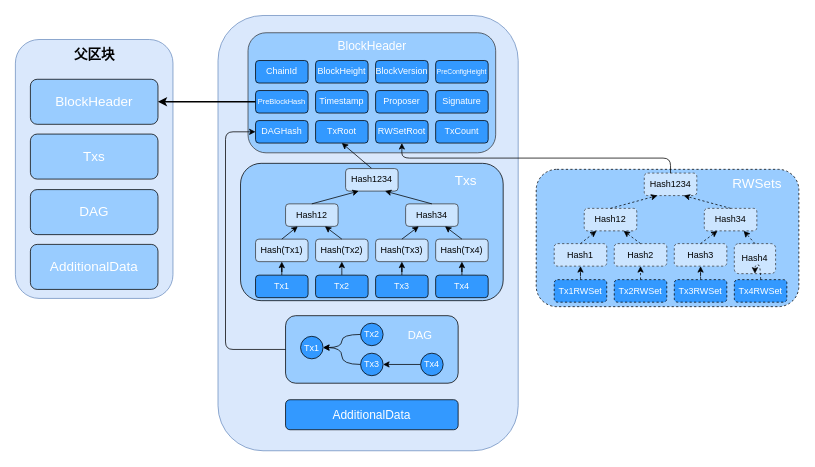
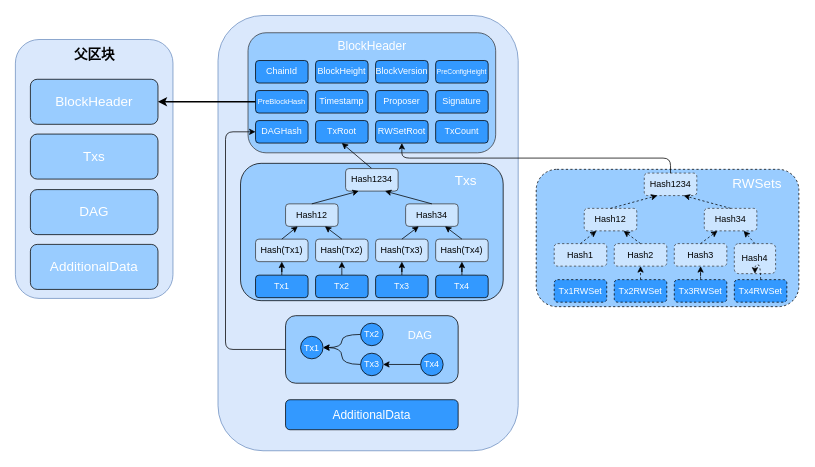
edge "Tx1RWSet" -> "Hash1": removed
